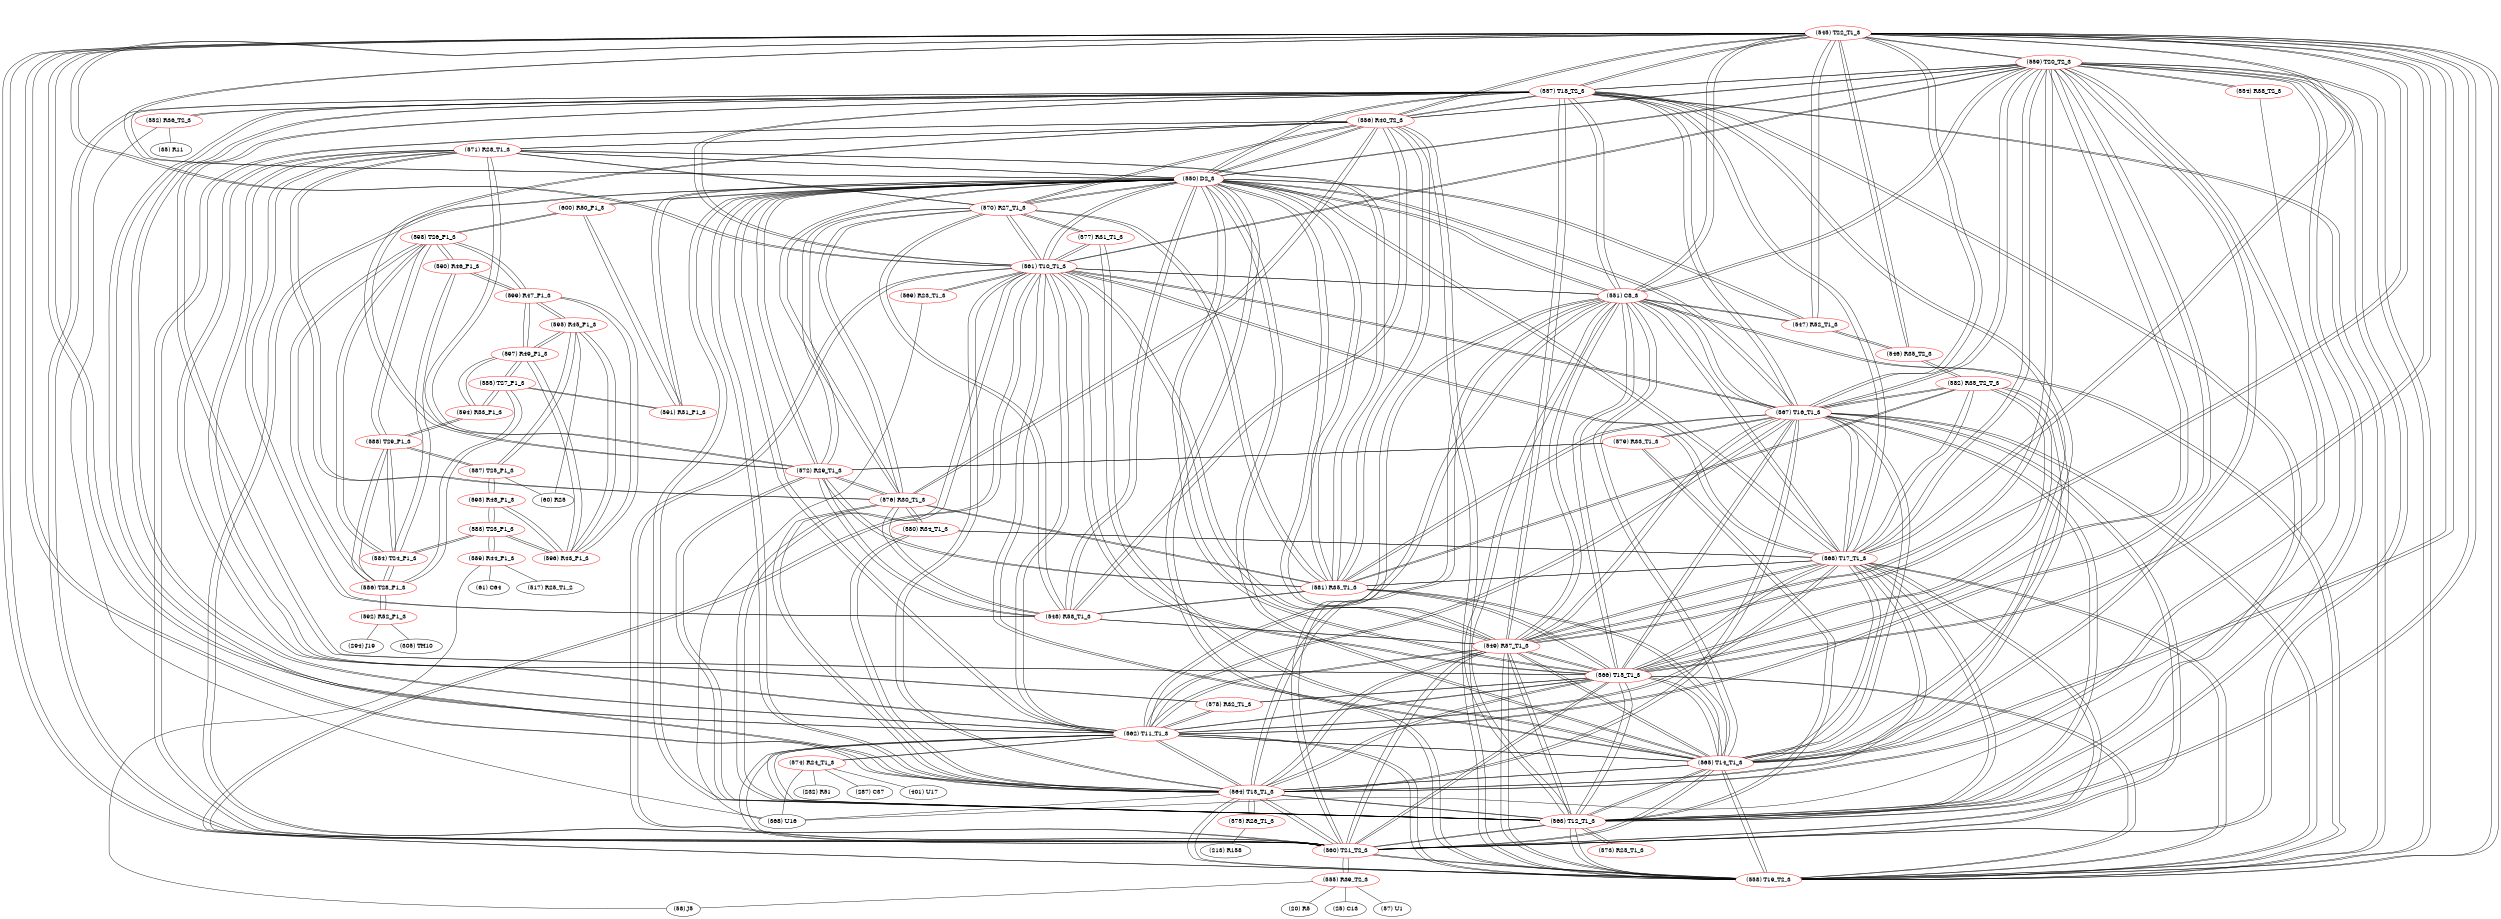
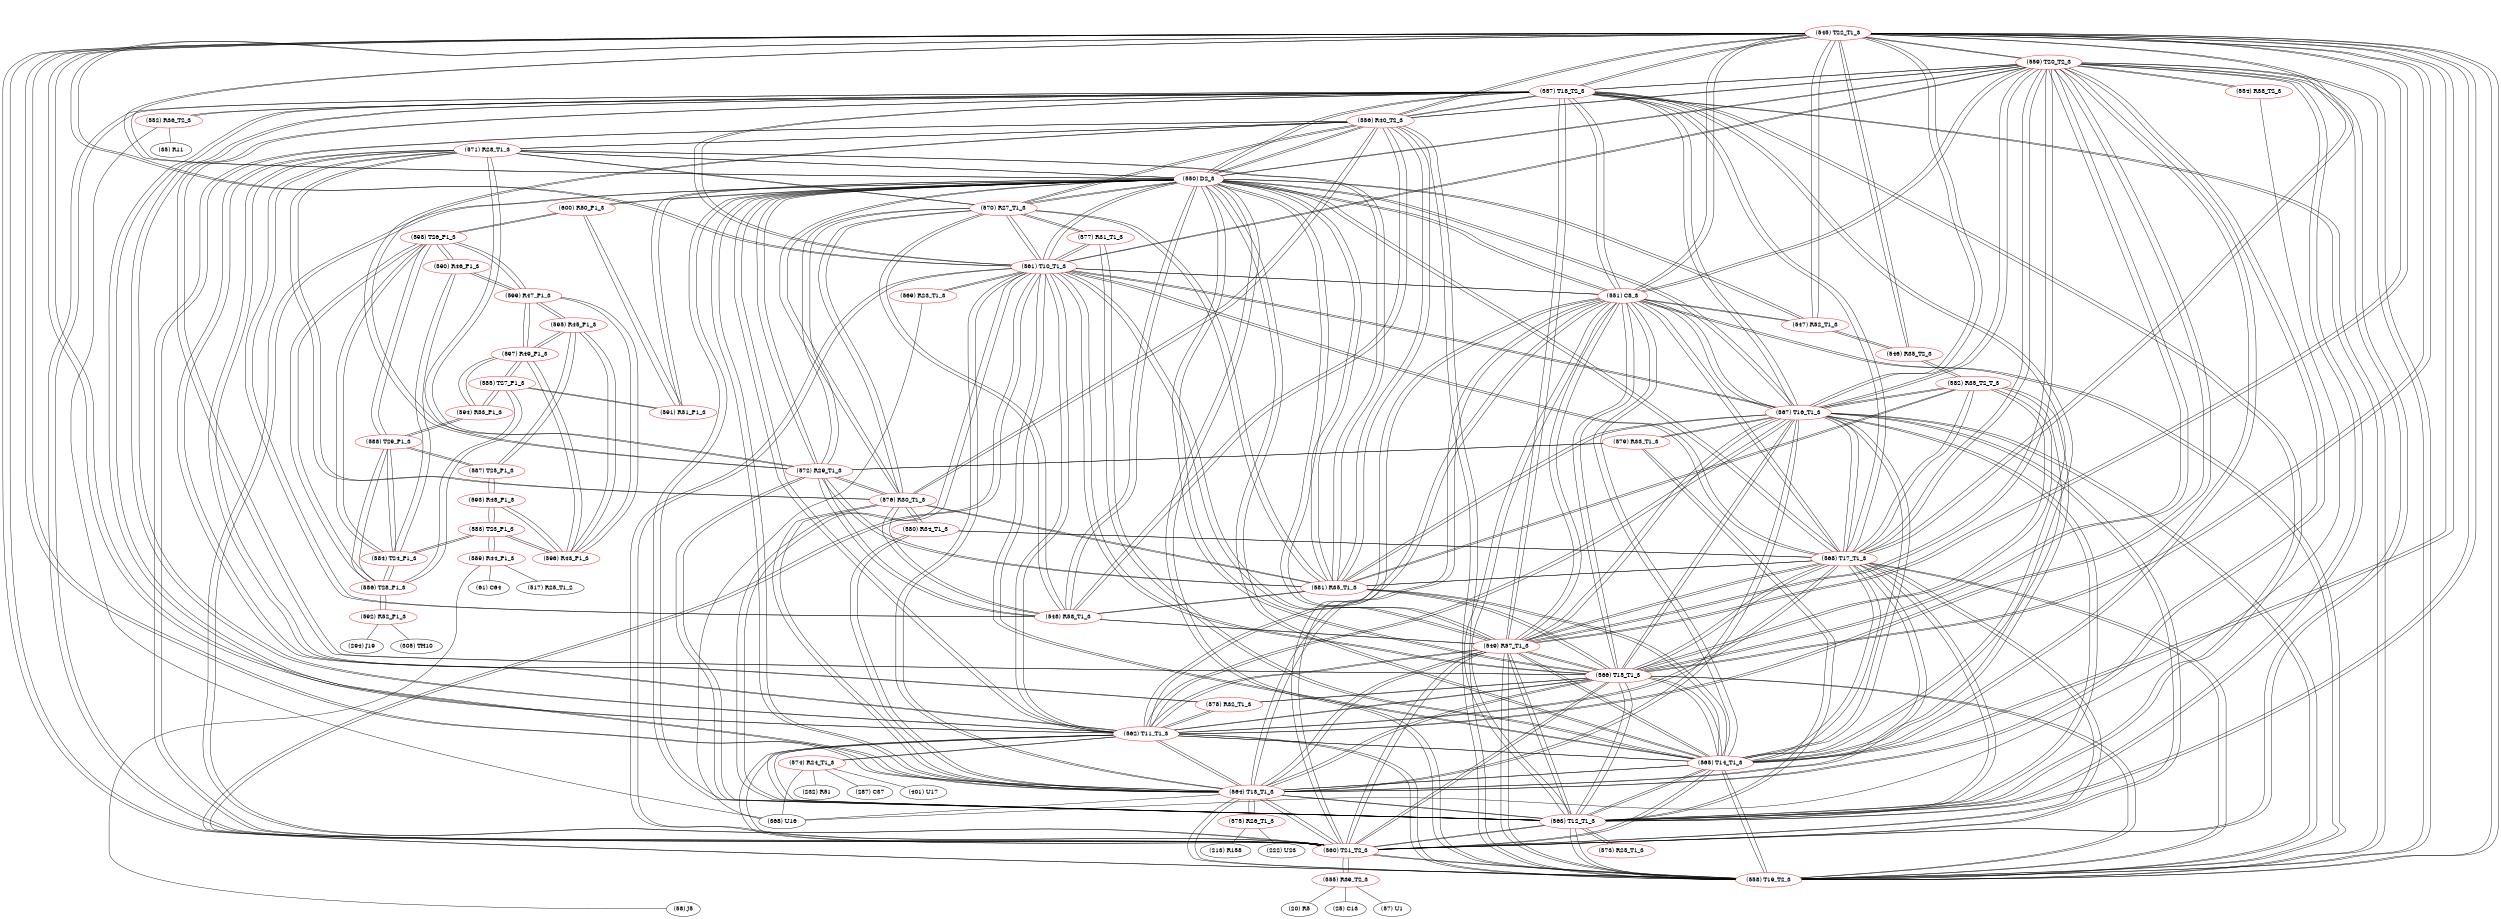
node "(60) R25": removed
node "(222) U23": added
edge "(555) R39_T2_3" -- "(58) J5": removed
